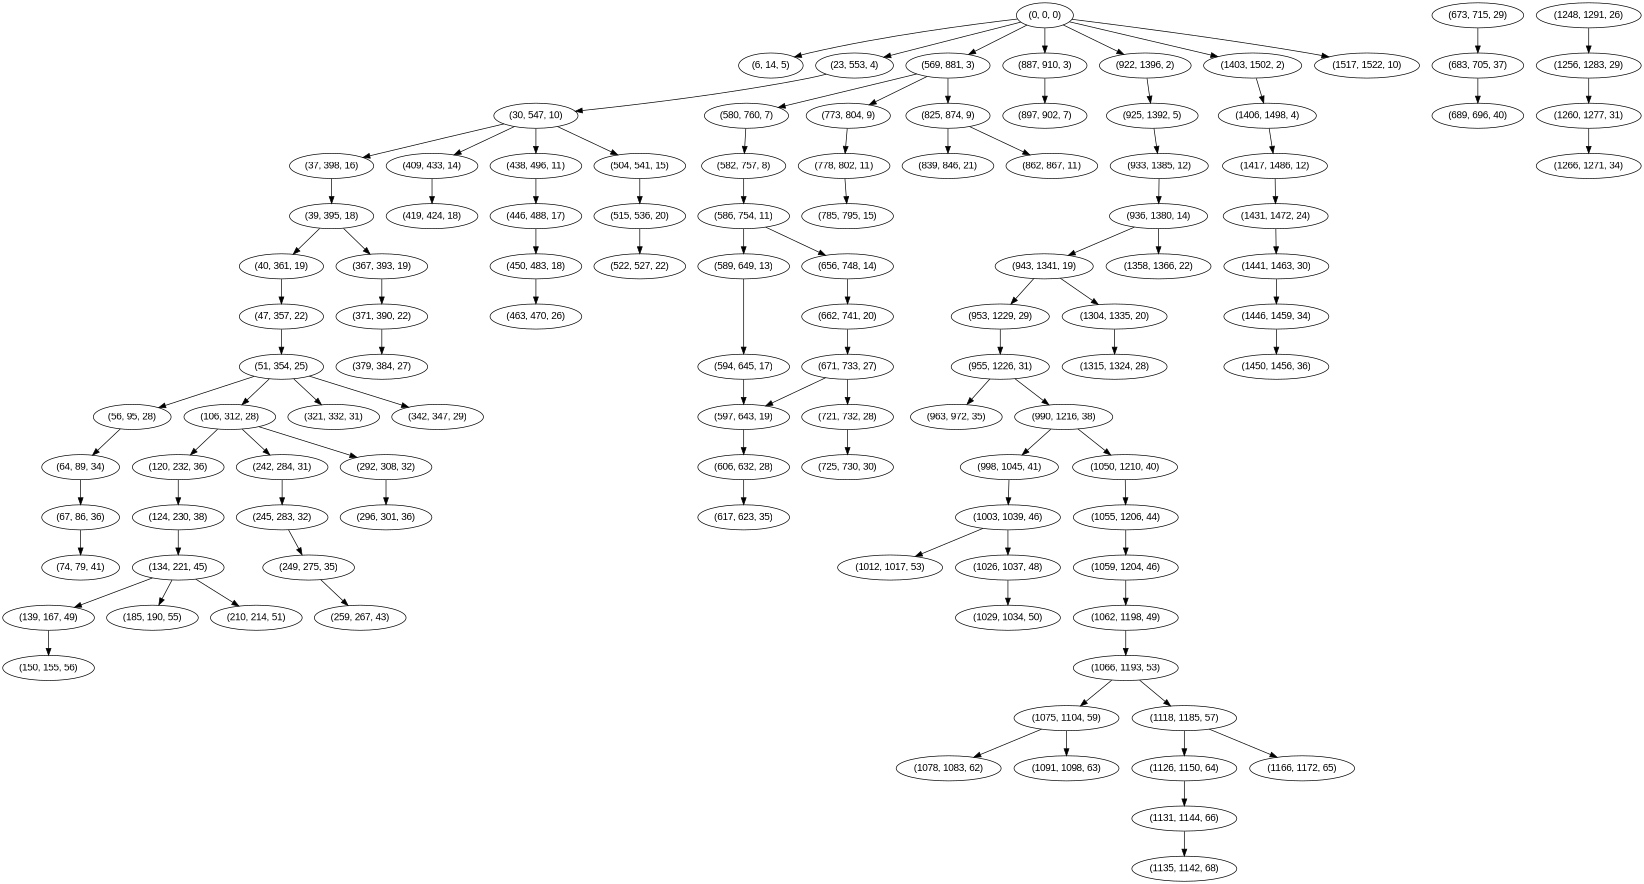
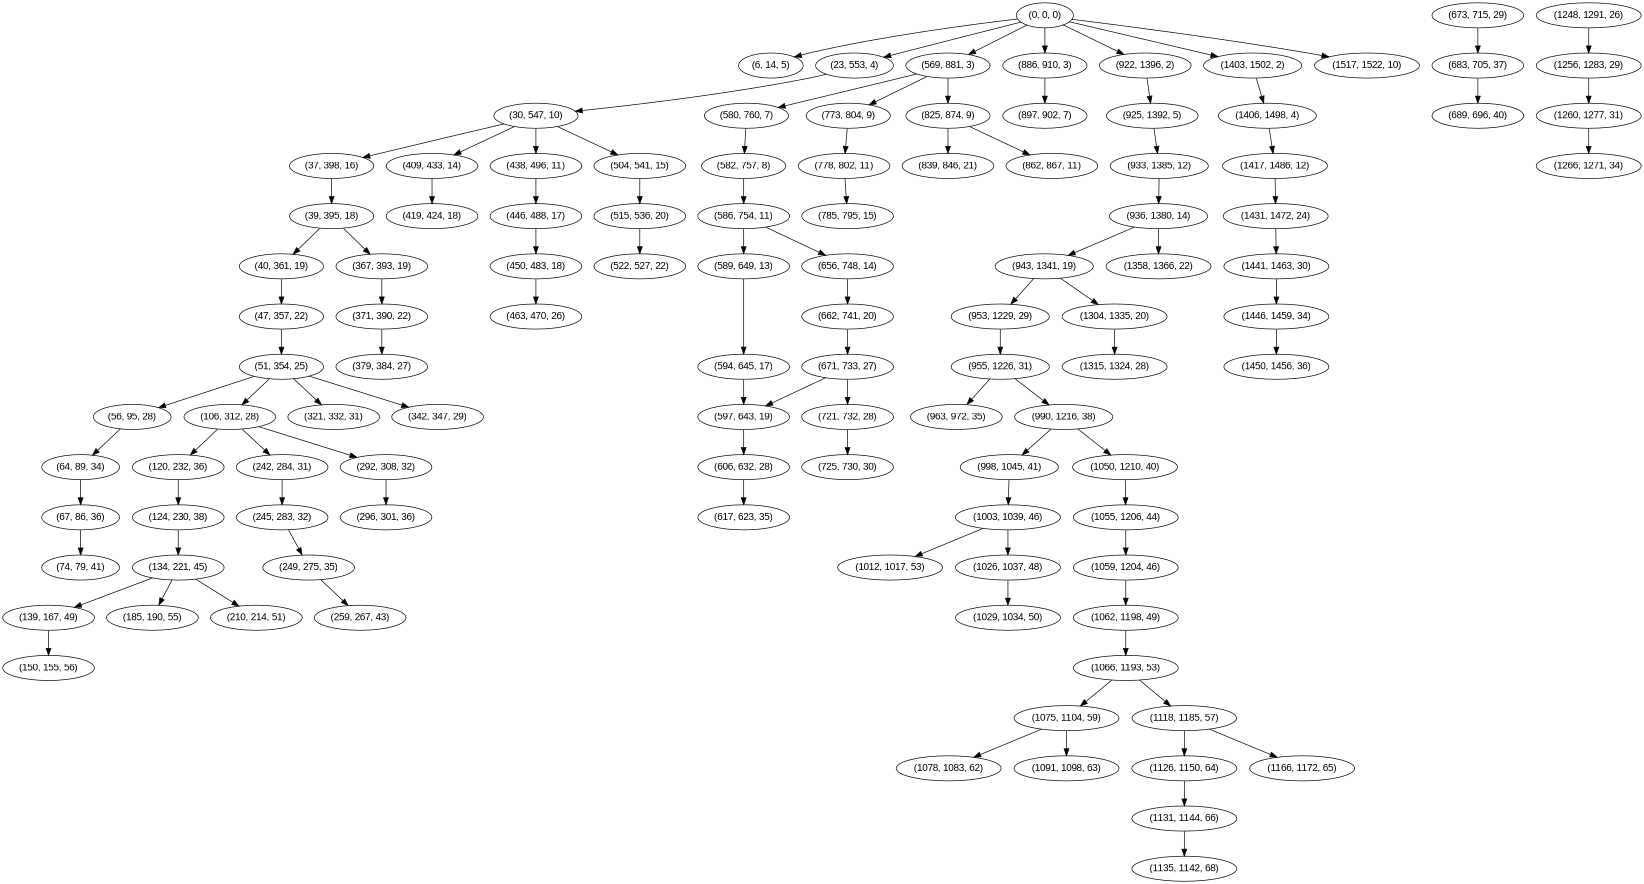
node "(887, 910, 3)": label "(887, 910, 3)" -> "(886, 910, 3)"
